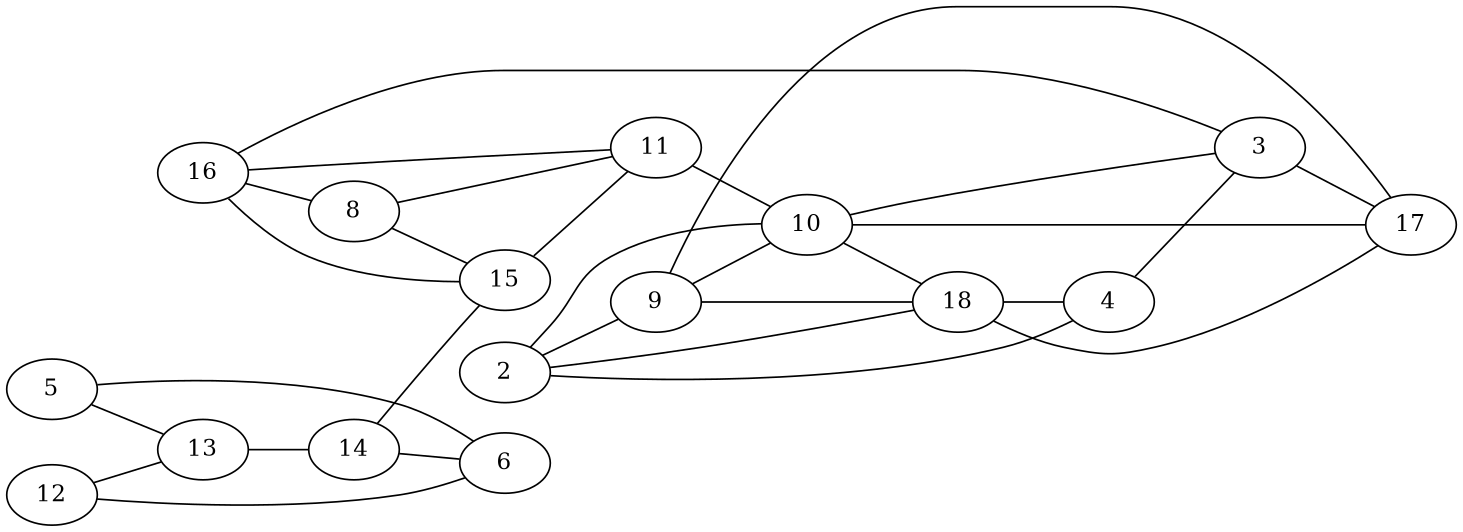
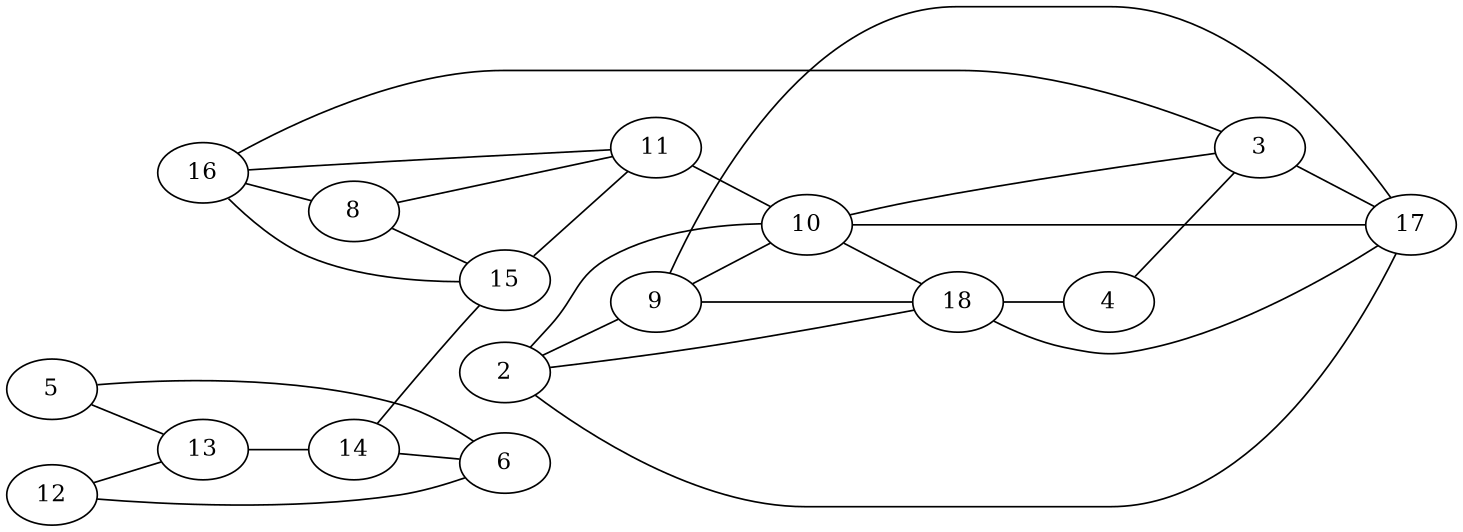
edge "4" -- "2": now "17" -- "2"
